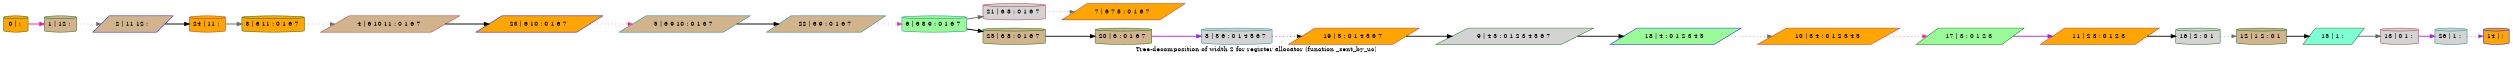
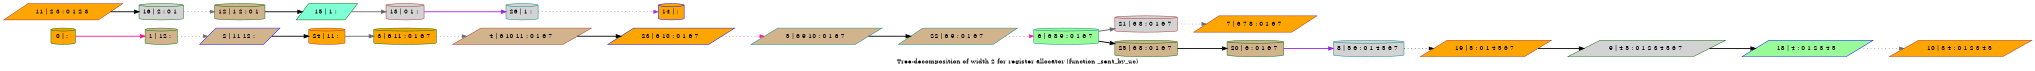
node "17 | 3 : 0 1 2 3": removed
